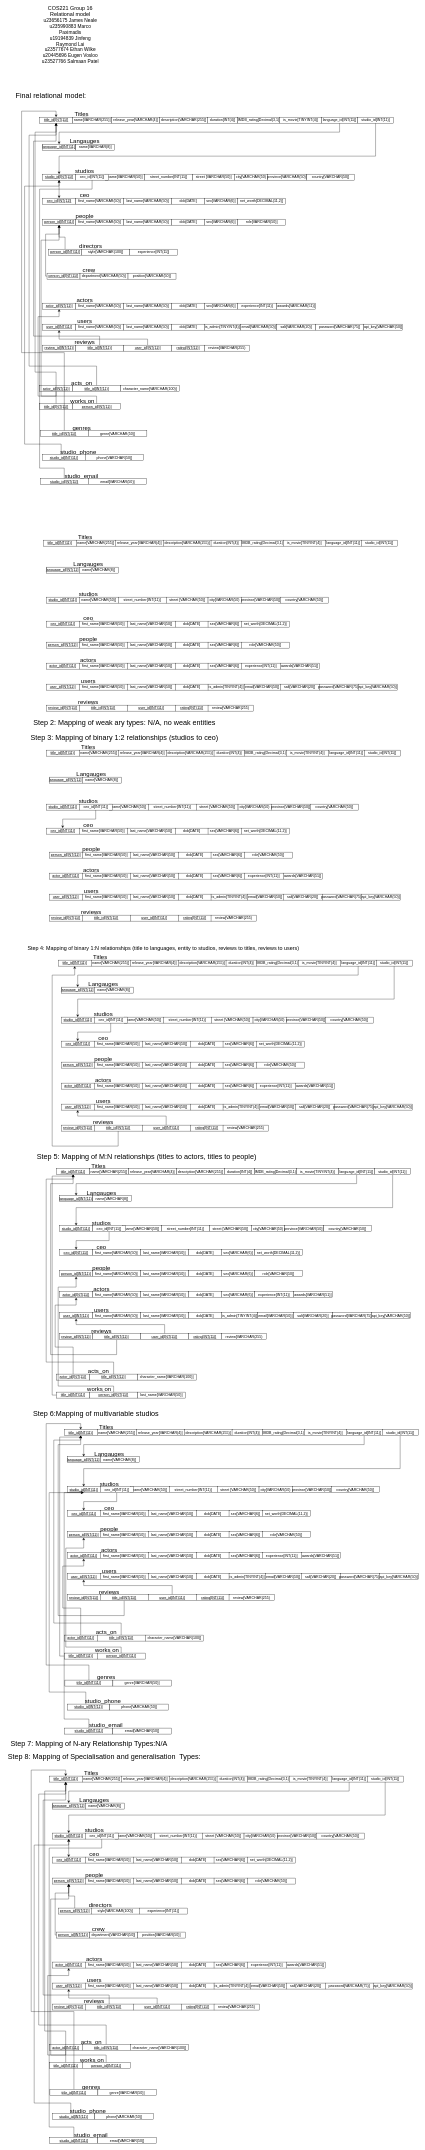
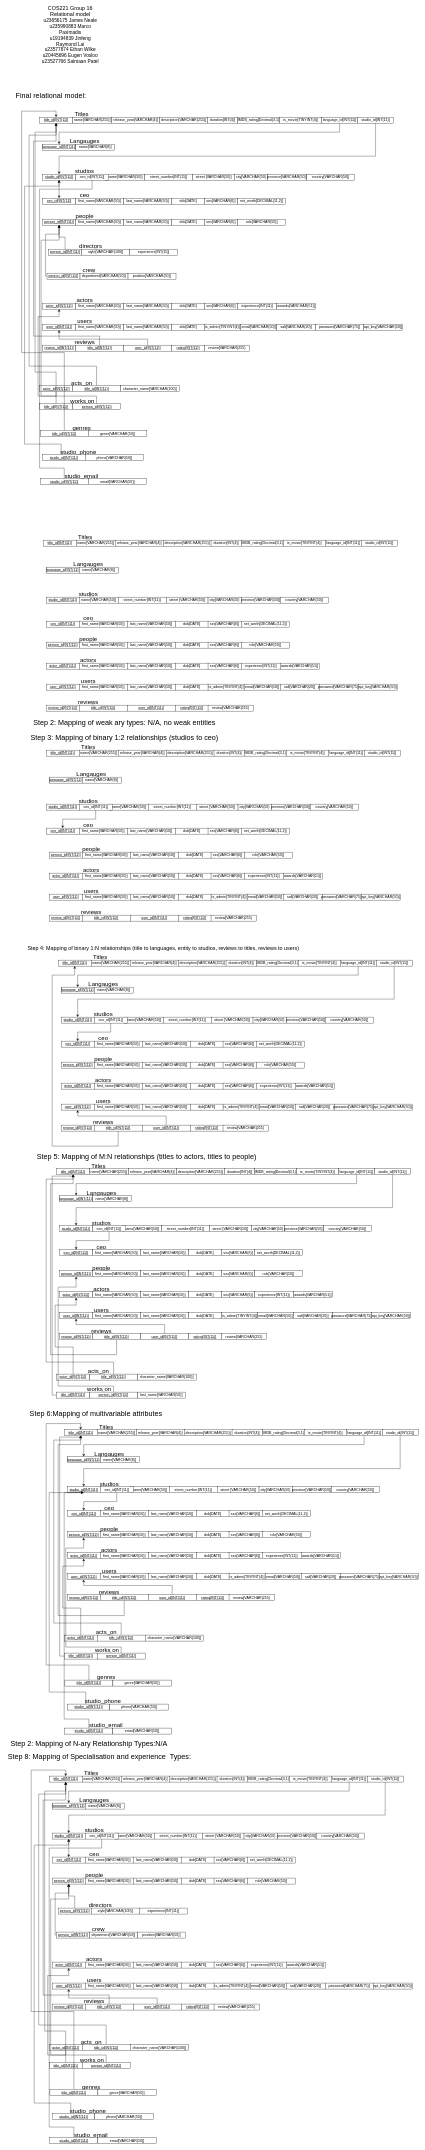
node "Step 6:Mapping of multivariable studios": label "Step 6:Mapping of multivariable studios" -> "Step 6:Mapping of multivariable attributes"
node "Step 7: Mapping of N-ary Relationship Types:N/A": label "Step 7: Mapping of N-ary Relationship Types:N/A" -> "Step 2: Mapping of N-ary Relationship Types:N/A"
node "Step 8: Mapping of Specialisation and generalisation Types:": label "Step 8: Mapping of Specialisation and generalisation Types:" -> "Step 8: Mapping of Specialisation and experience Types:"
